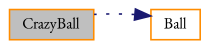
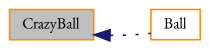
edge "CrazyBall" -> "Ball": reversed
